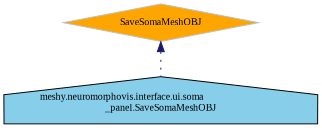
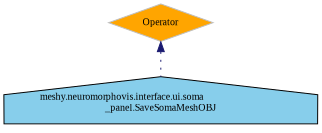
node "SaveSomaMeshOBJ": label "SaveSomaMeshOBJ" -> "Operator"
